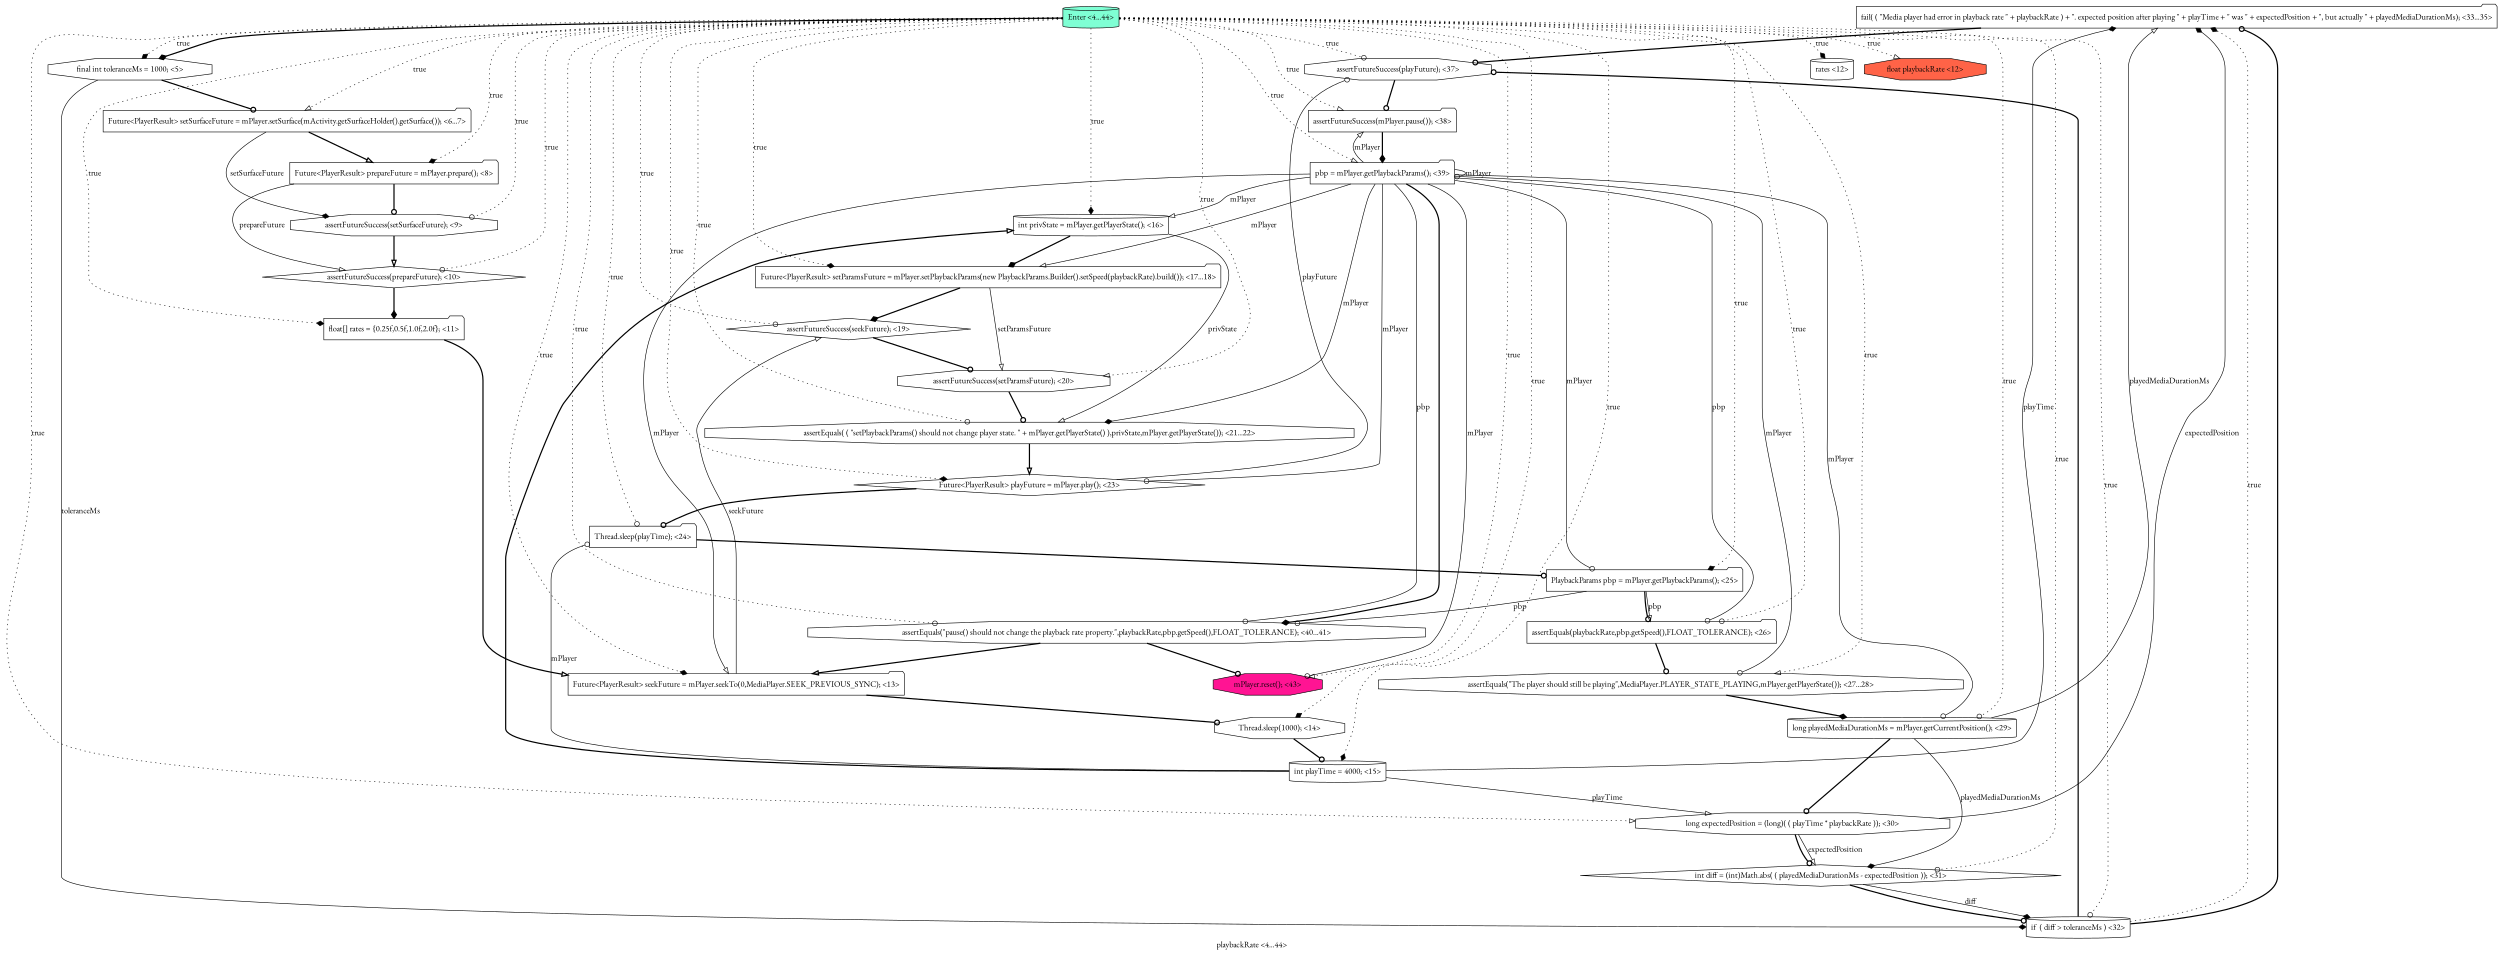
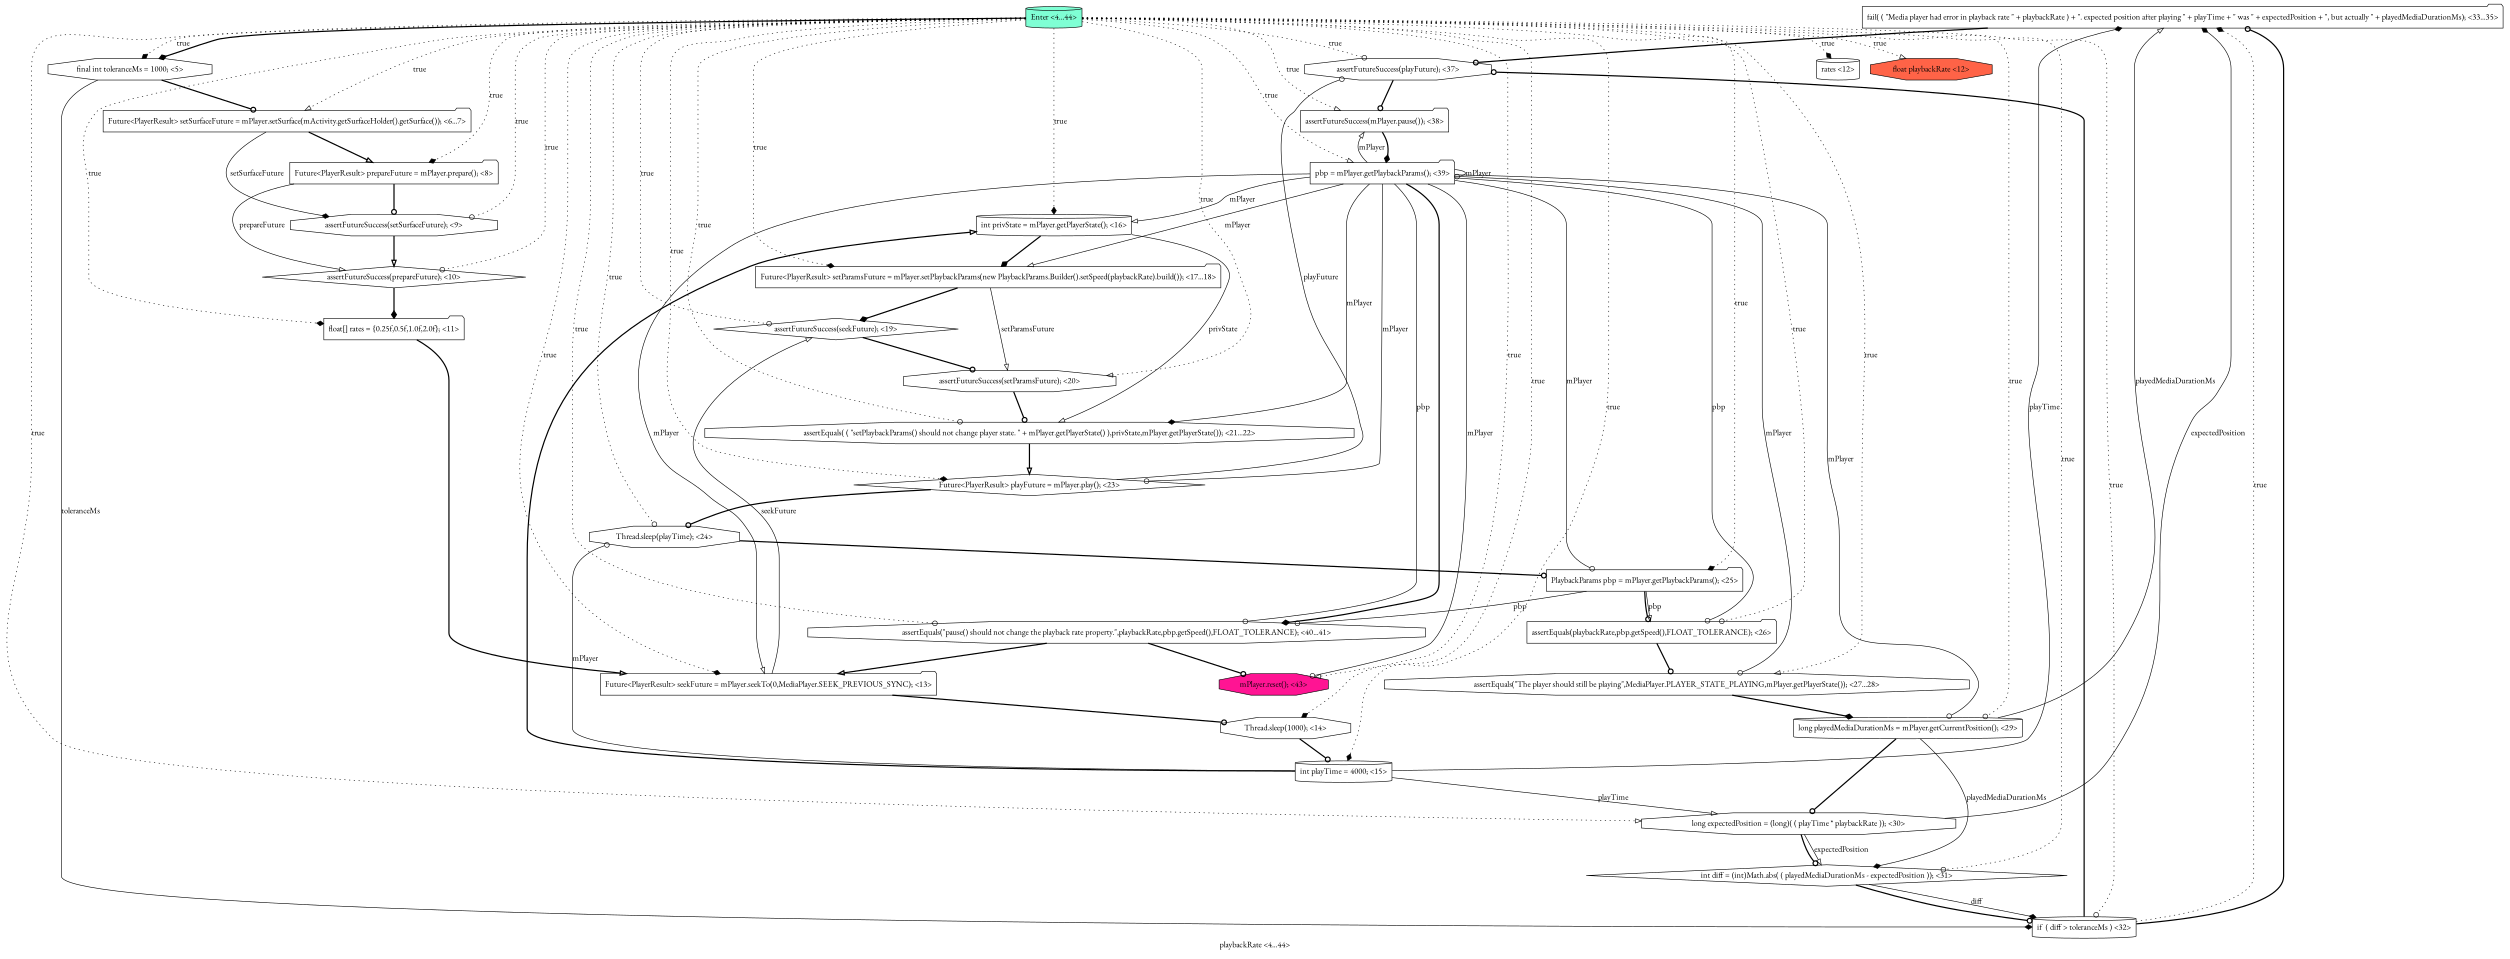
node "Thread.sleep(playTime); <24>": shape folder -> octagon
